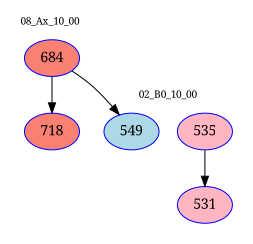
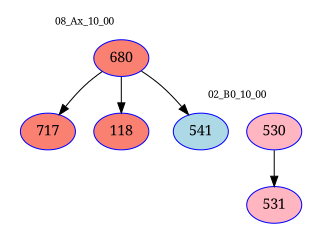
node "684": label "684" -> "680"
node "717": added
node "718": label "718" -> "118"
node "549": label "549" -> "541"
node "535": label "535" -> "530"
